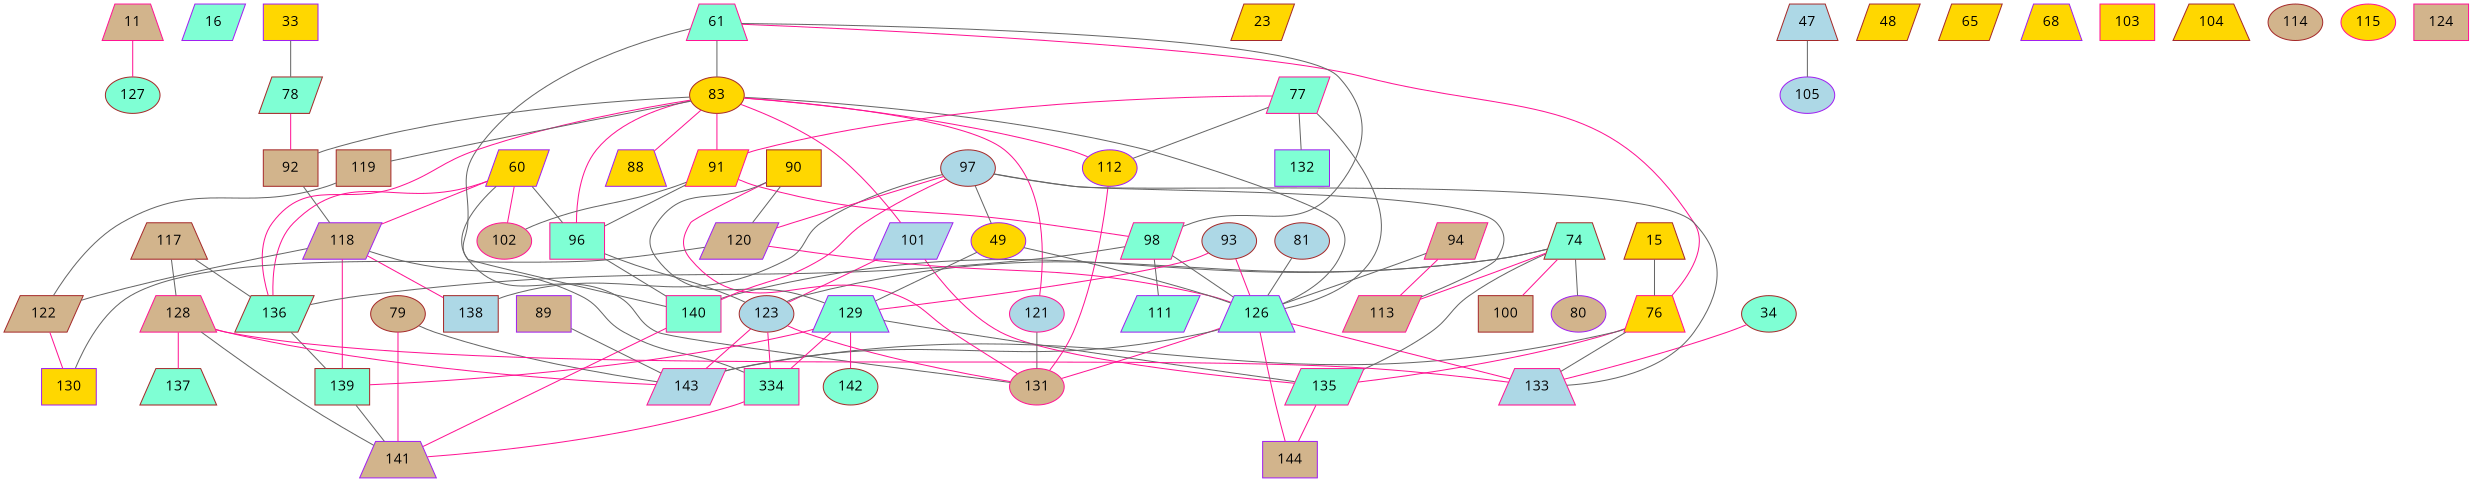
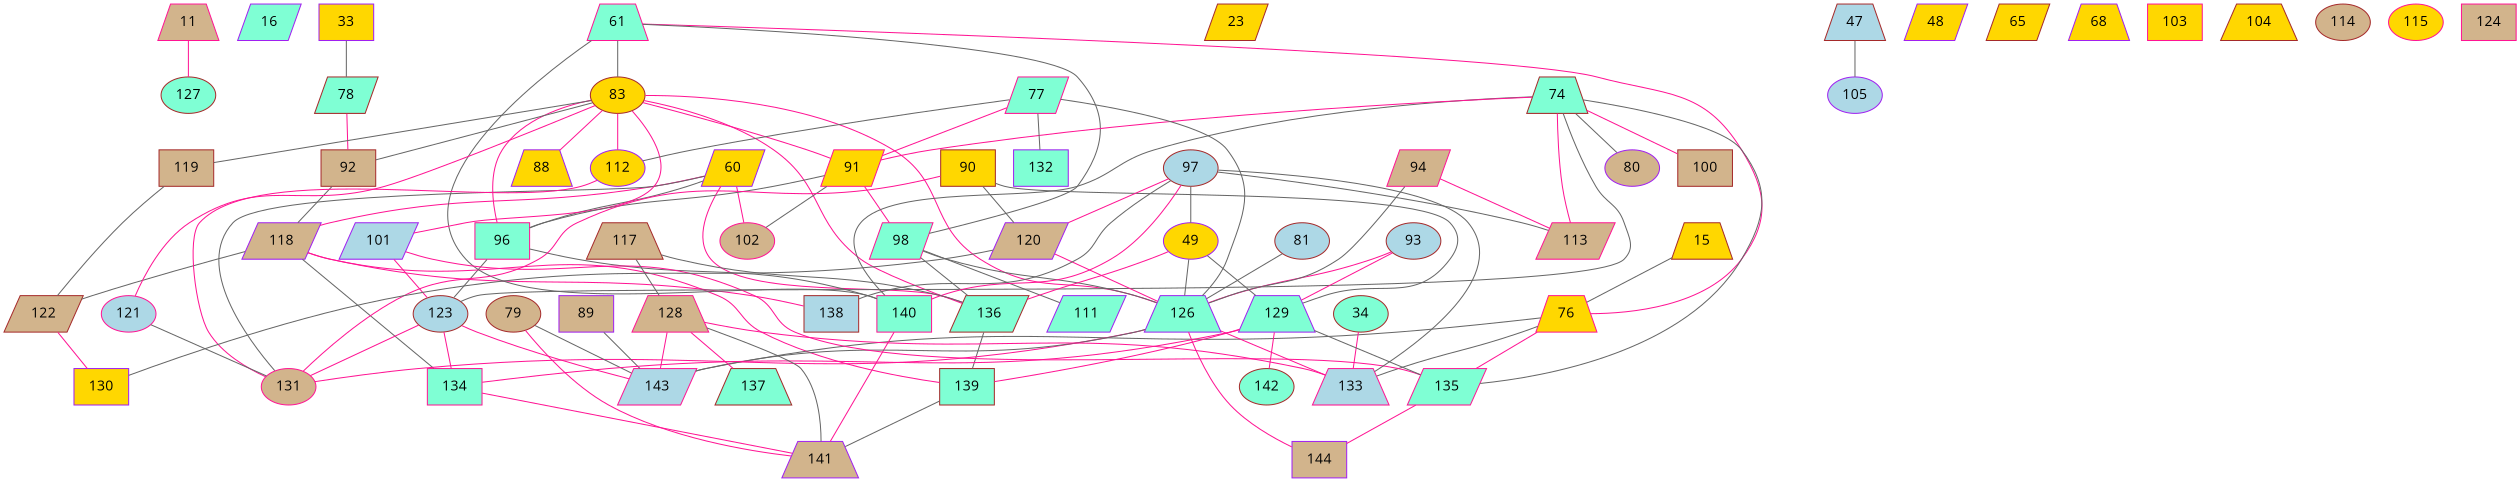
node "48": color brown -> purple
edge "74" -- "91": added
edge "83" -- "126": color gray40 -> deeppink
edge "49" -- "136": added
node "334": label "334" -> "134"
